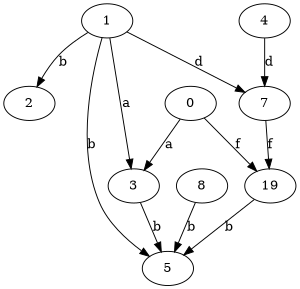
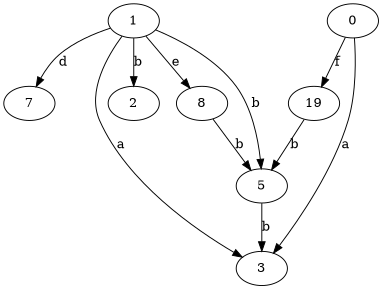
node "4": removed
edge "1" -> "8": added, label "e"
edge "7" -> "19": removed, label "f"
edge "3" -> "5": reversed
